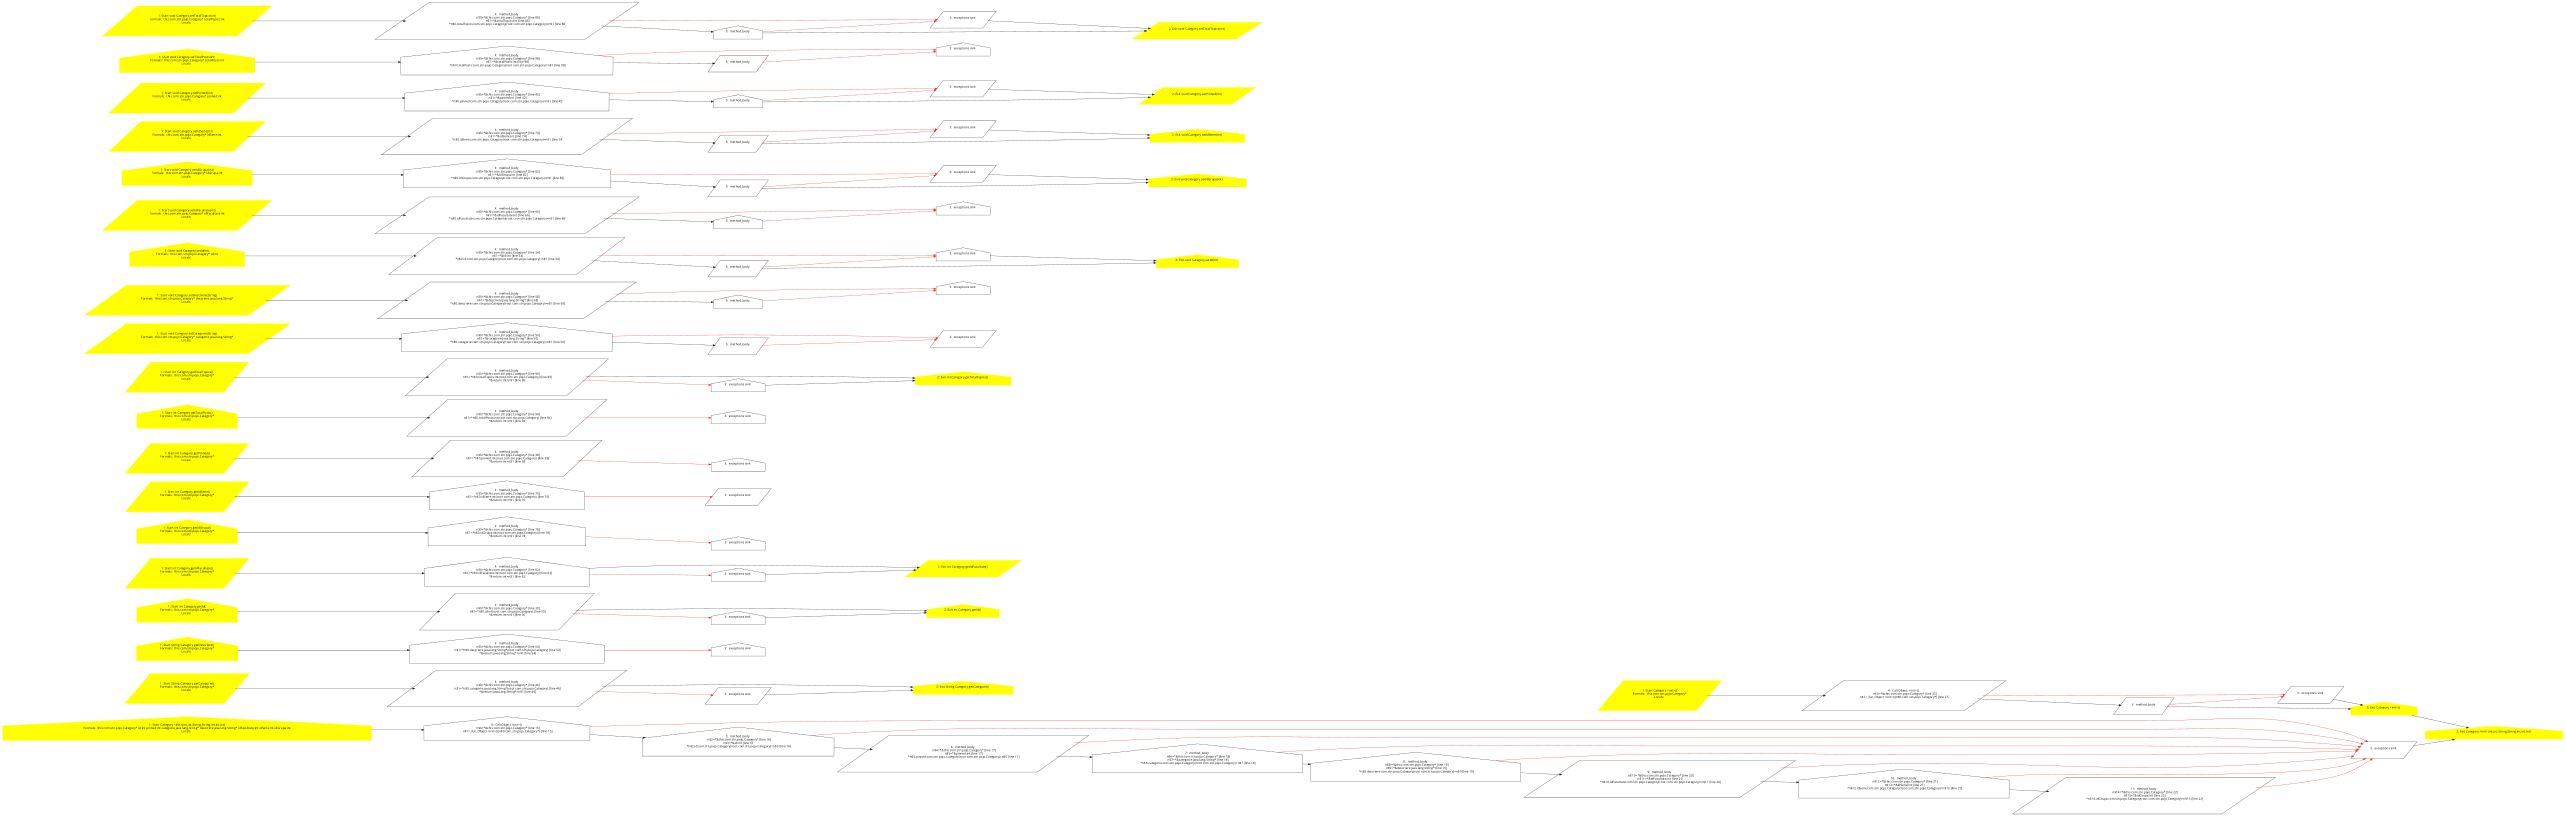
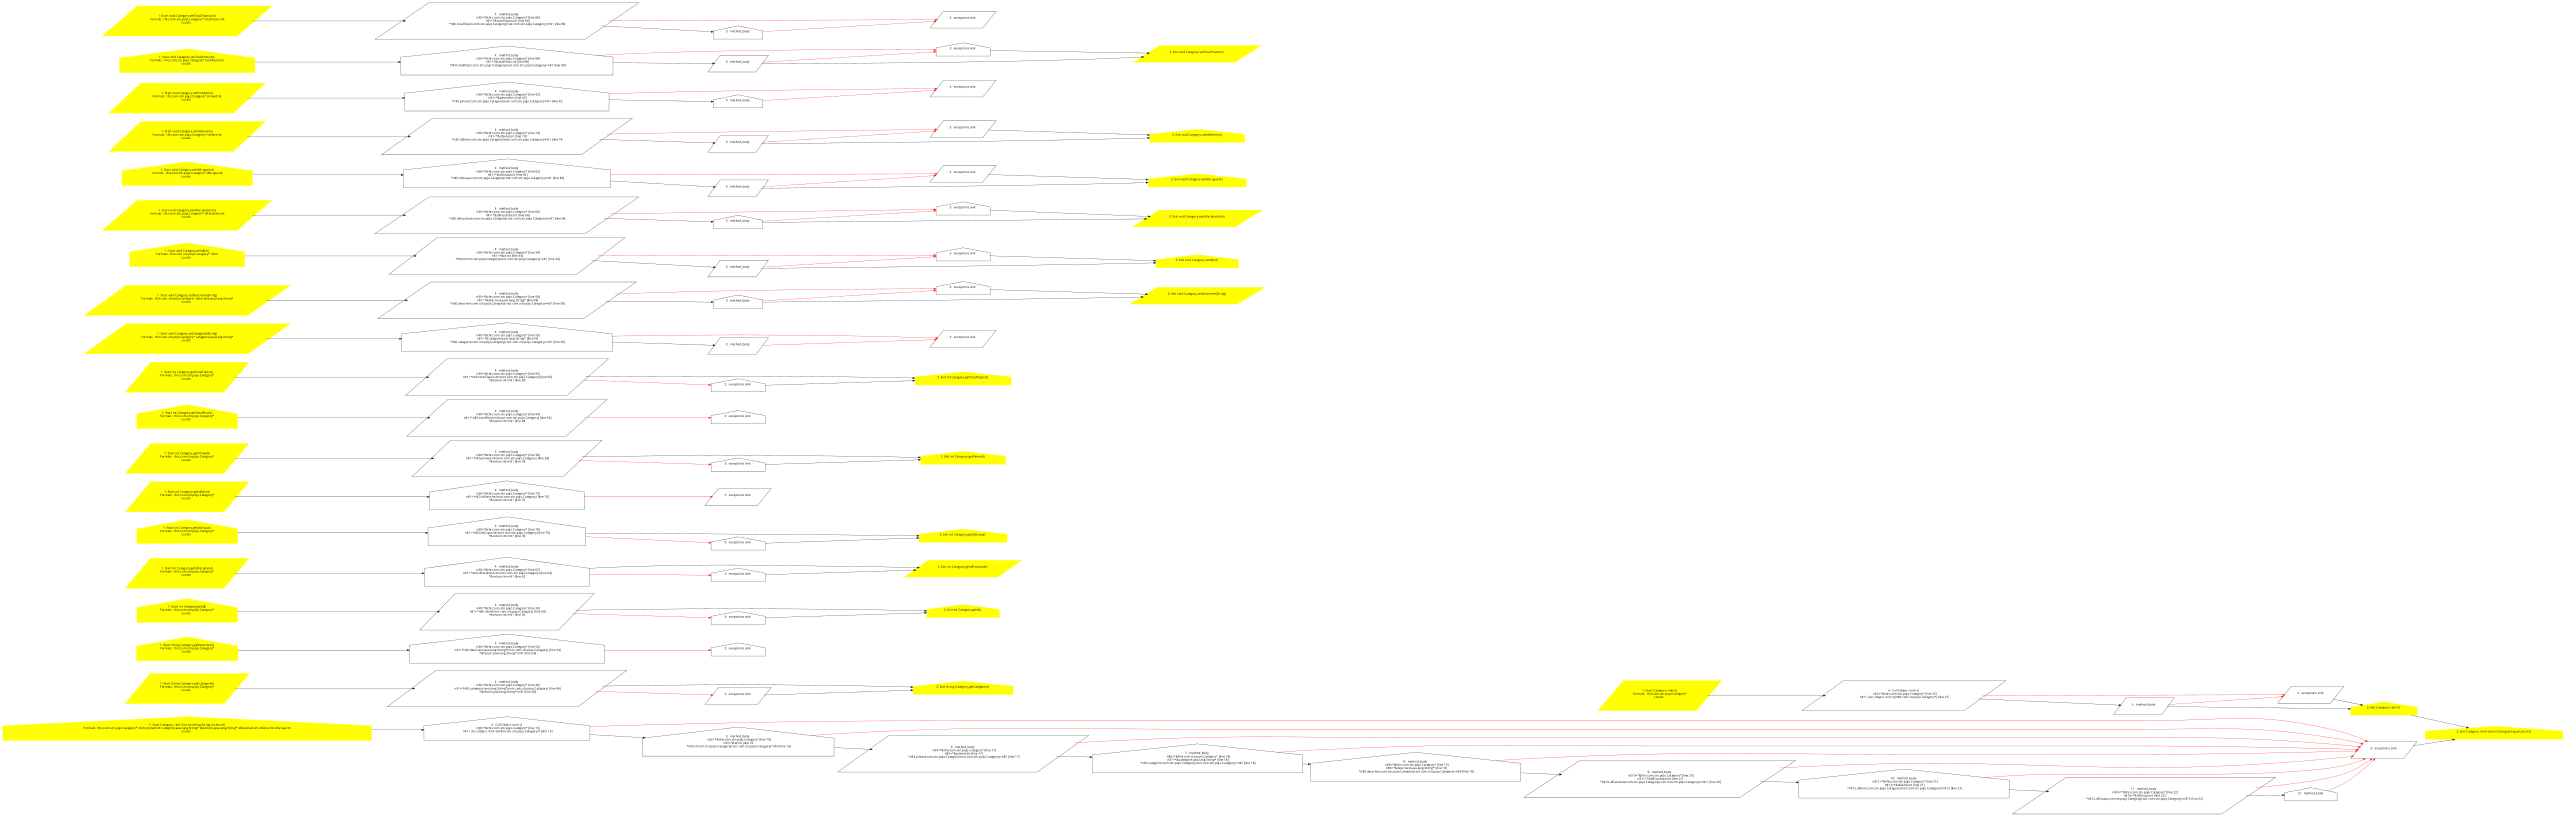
node "2: Exit void Category.setTotalTopics(int)": removed
node "2: Exit void Category.setTotalPosts(int)": added
node "2: Exit void Category.setPinned(int)": removed
node "2: Exit void Category.setIdFacultate(int)": added
node "2: Exit void Category.setDescriere(String)": added
node "2: Exit int Category.getPinned()": added
node "2: Exit int Category.getIdGrupa()": added
node "12:  method_body": added
